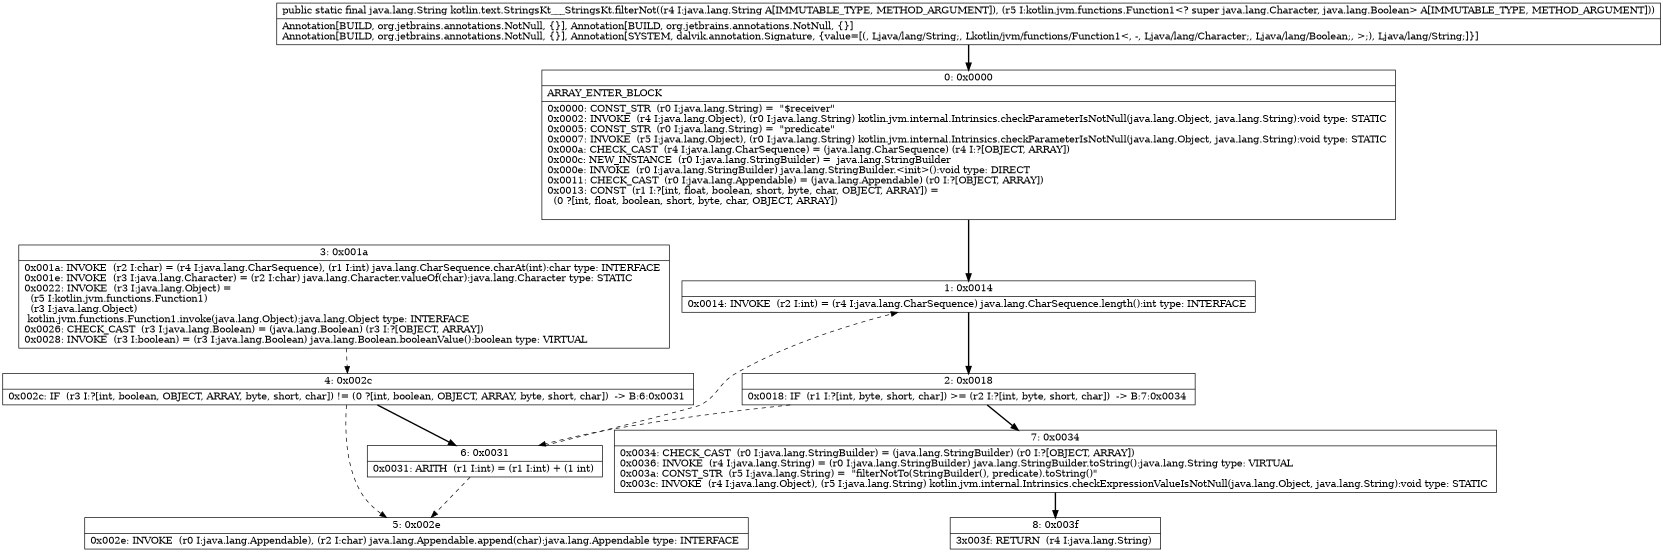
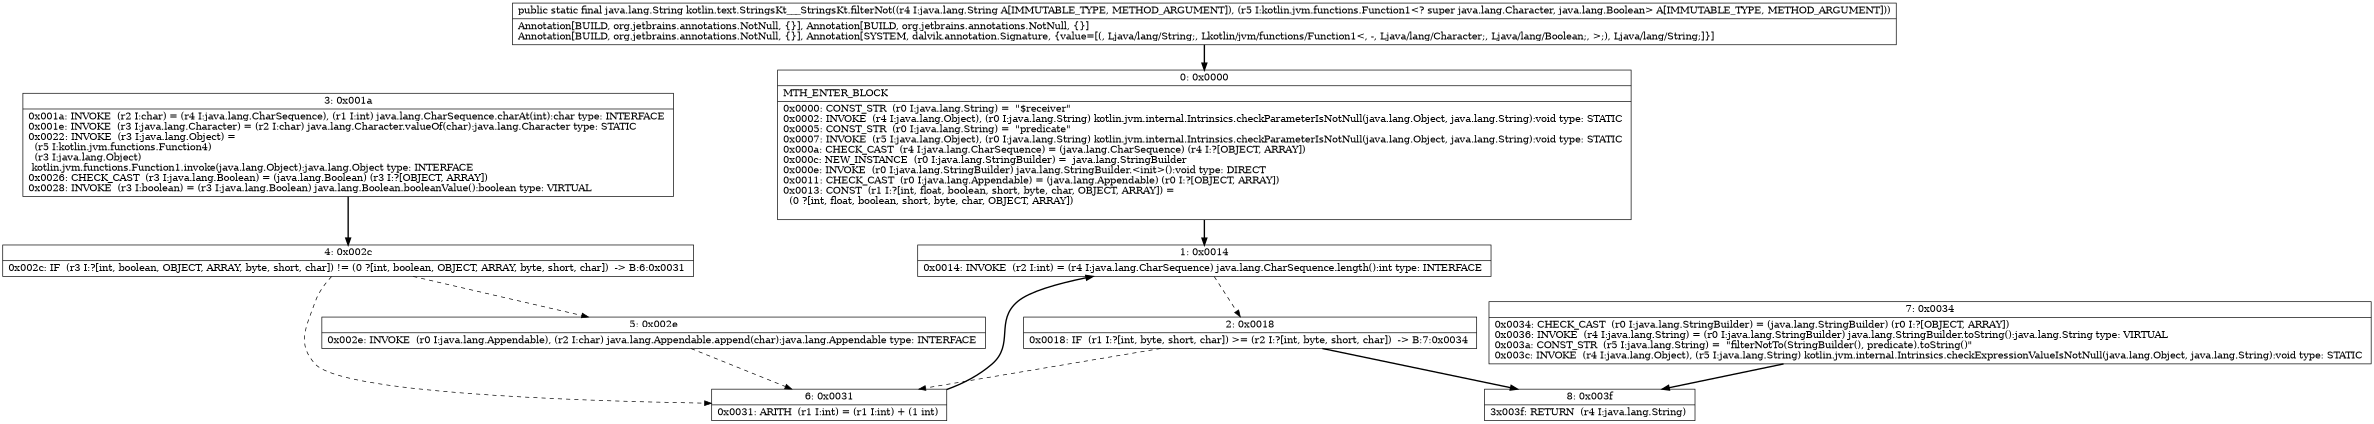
node "0: 0x0000": text "ARRAY_ENTER_BLOCK" -> "MTH_ENTER_BLOCK"
node "3: 0x001a": text "(r5 I:kotlin.jvm.functions.Function1)" -> "(r5 I:kotlin.jvm.functions.Function4)"
edge "1: 0x0014" -> "2: 0x0018": style bold -> dashed
edge "3: 0x001a" -> "4: 0x002c": style dashed -> bold
edge "6: 0x0031" -> "1: 0x0014": style dashed -> bold
edge "2: 0x0018" -> "7: 0x0034": now "2: 0x0018" -> "8: 0x003f"
edge "4: 0x002c" -> "6: 0x0031": style bold -> dashed
edge "6: 0x0031" -> "5: 0x002e": reversed
